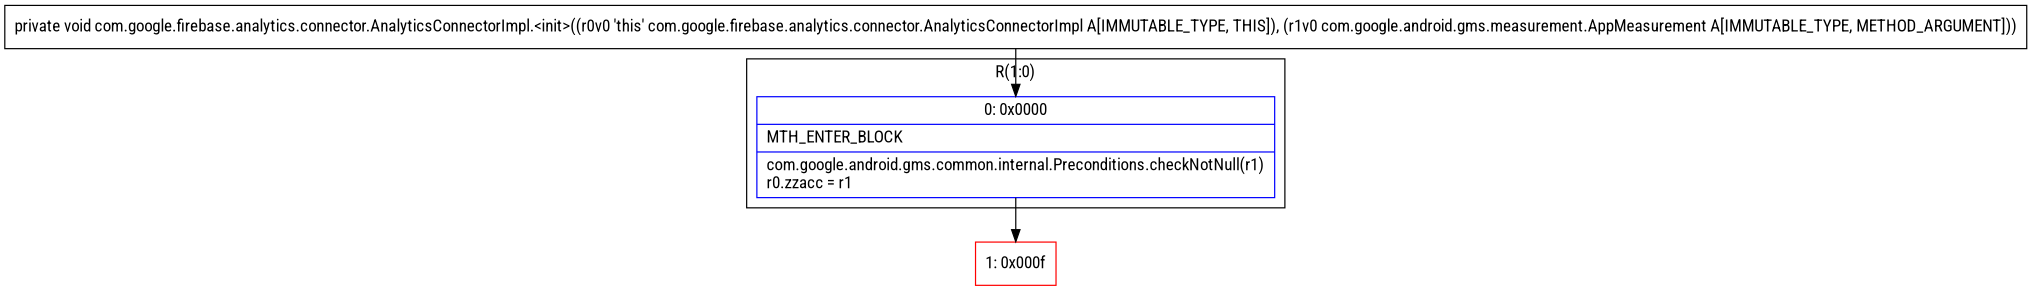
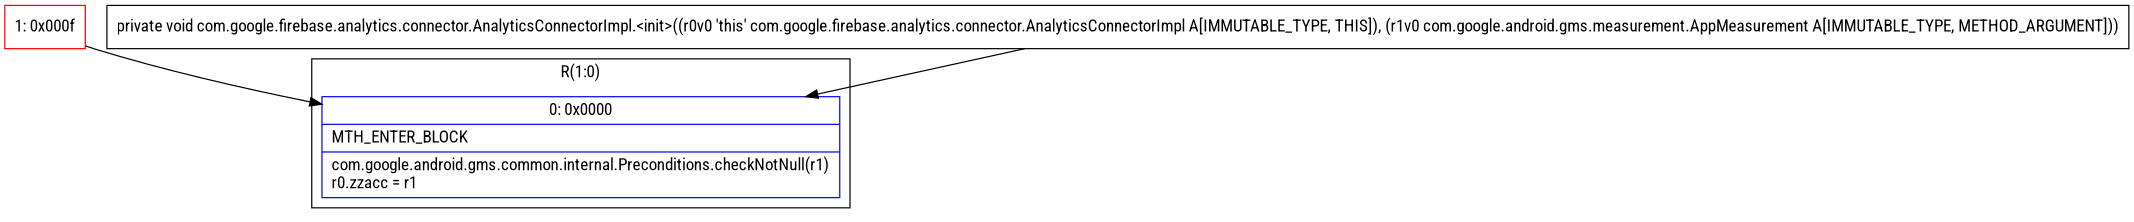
edge "0: 0x0000" -> "1: 0x000f": reversed
